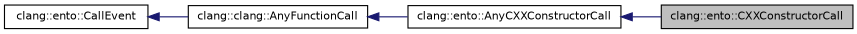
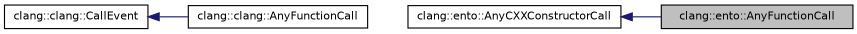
node "clang::ento::CallEvent": label "clang::ento::CallEvent" -> "clang::clang::CallEvent"
edge "clang::ento::AnyCXXConstructorCall" -> "clang::clang::AnyFunctionCall": removed
node "clang::ento::CXXConstructorCall": label "clang::ento::CXXConstructorCall" -> "clang::ento::AnyFunctionCall"
